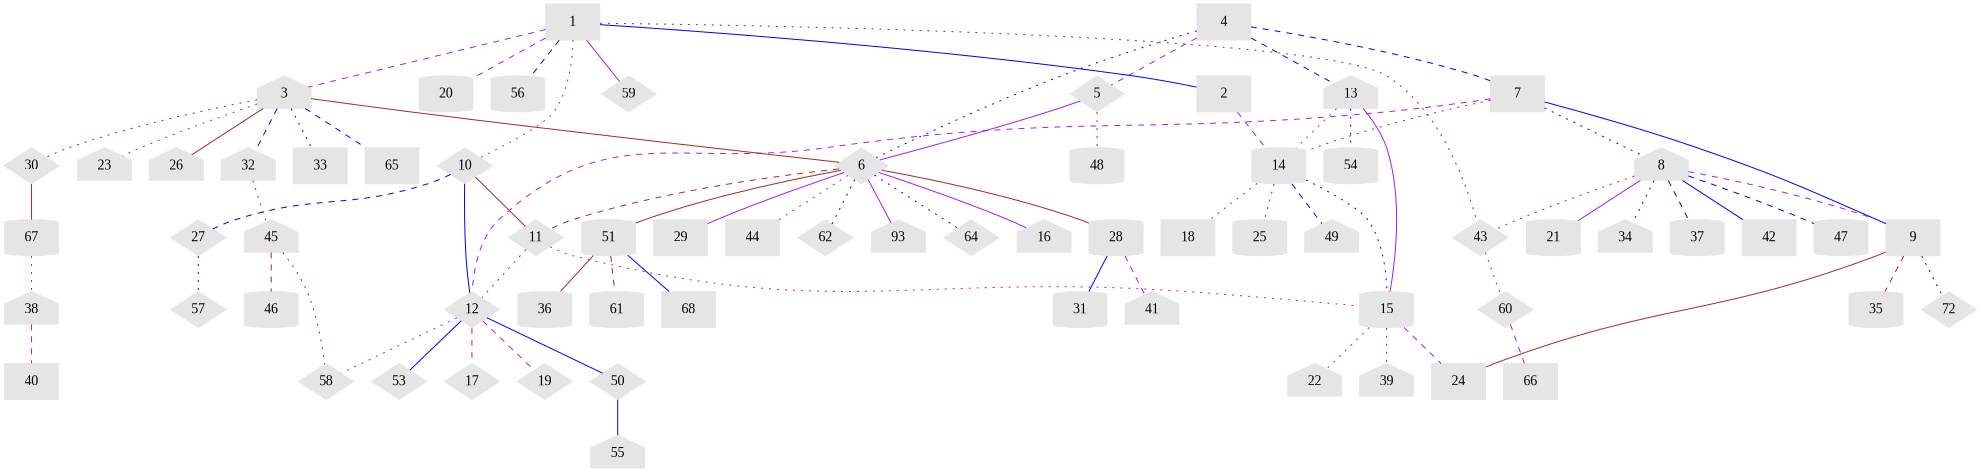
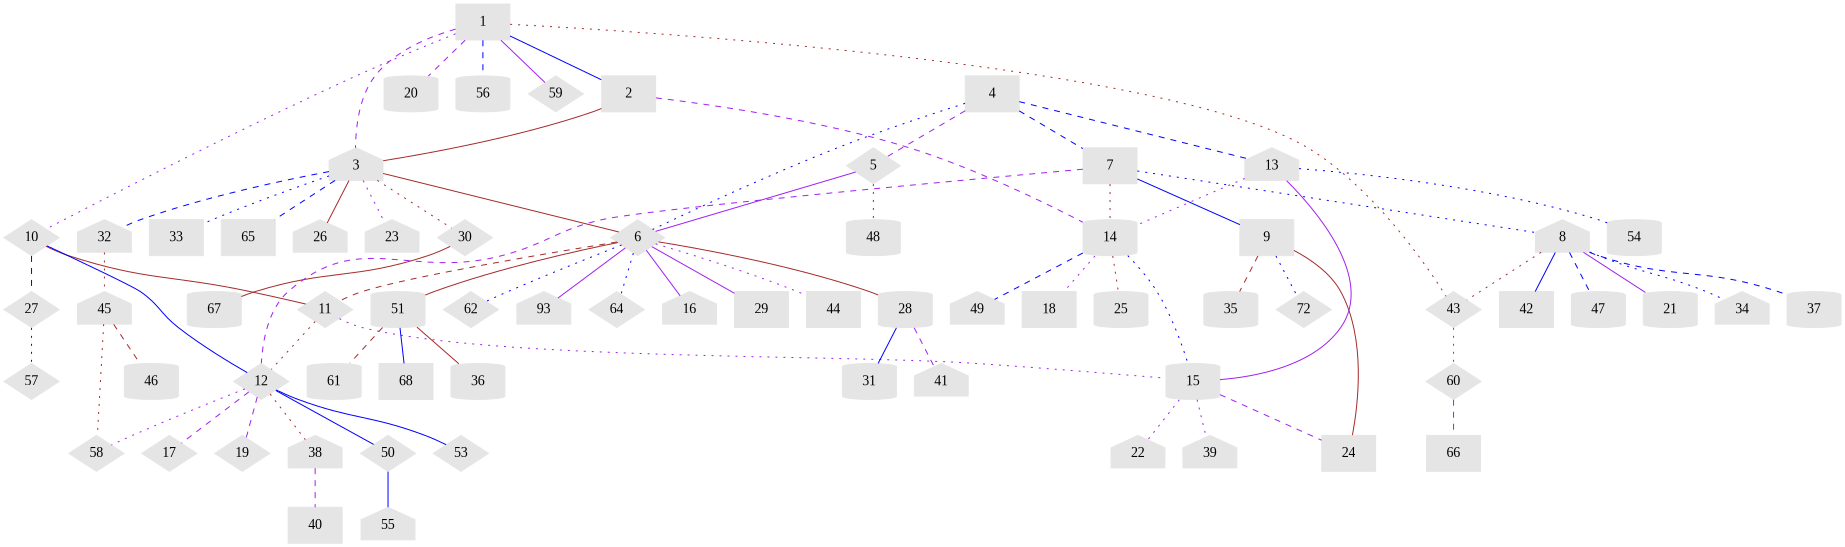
edge "2" -- "3": added
edge "8" -- "9": removed
edge "67" -- "38": now "12" -- "38"
edge "15" -- "39": color brown -> purple
